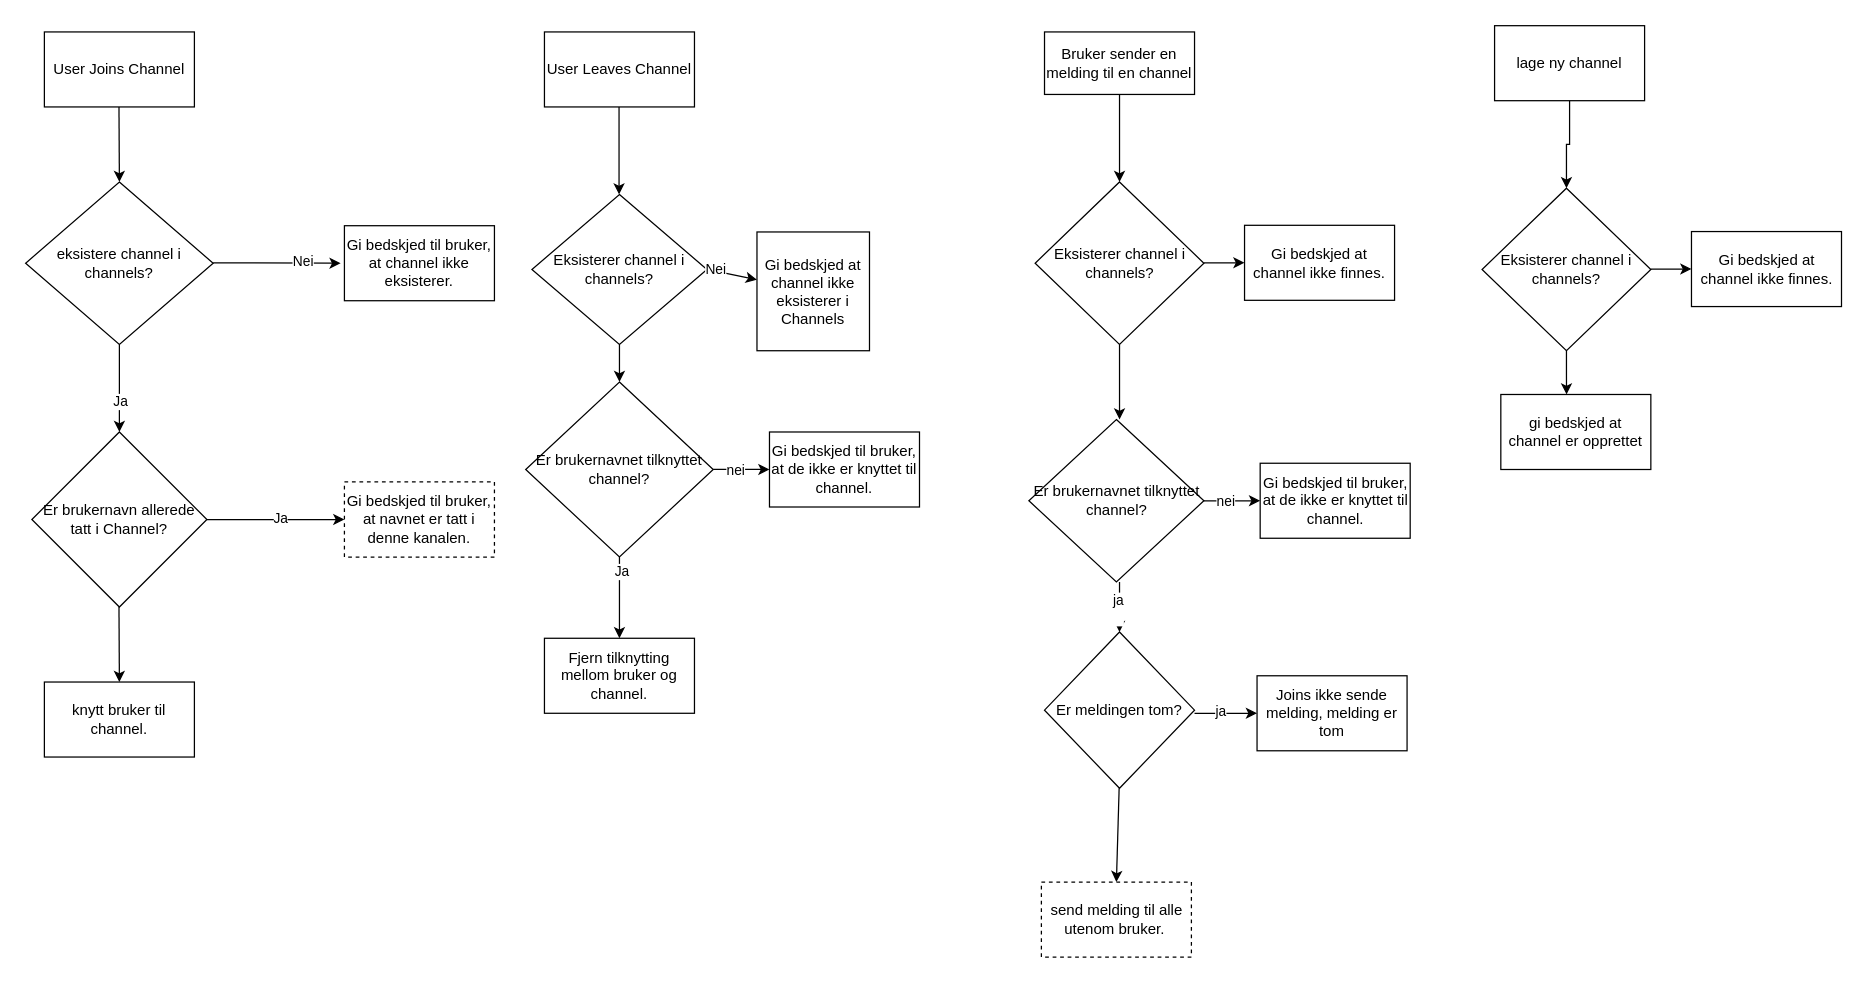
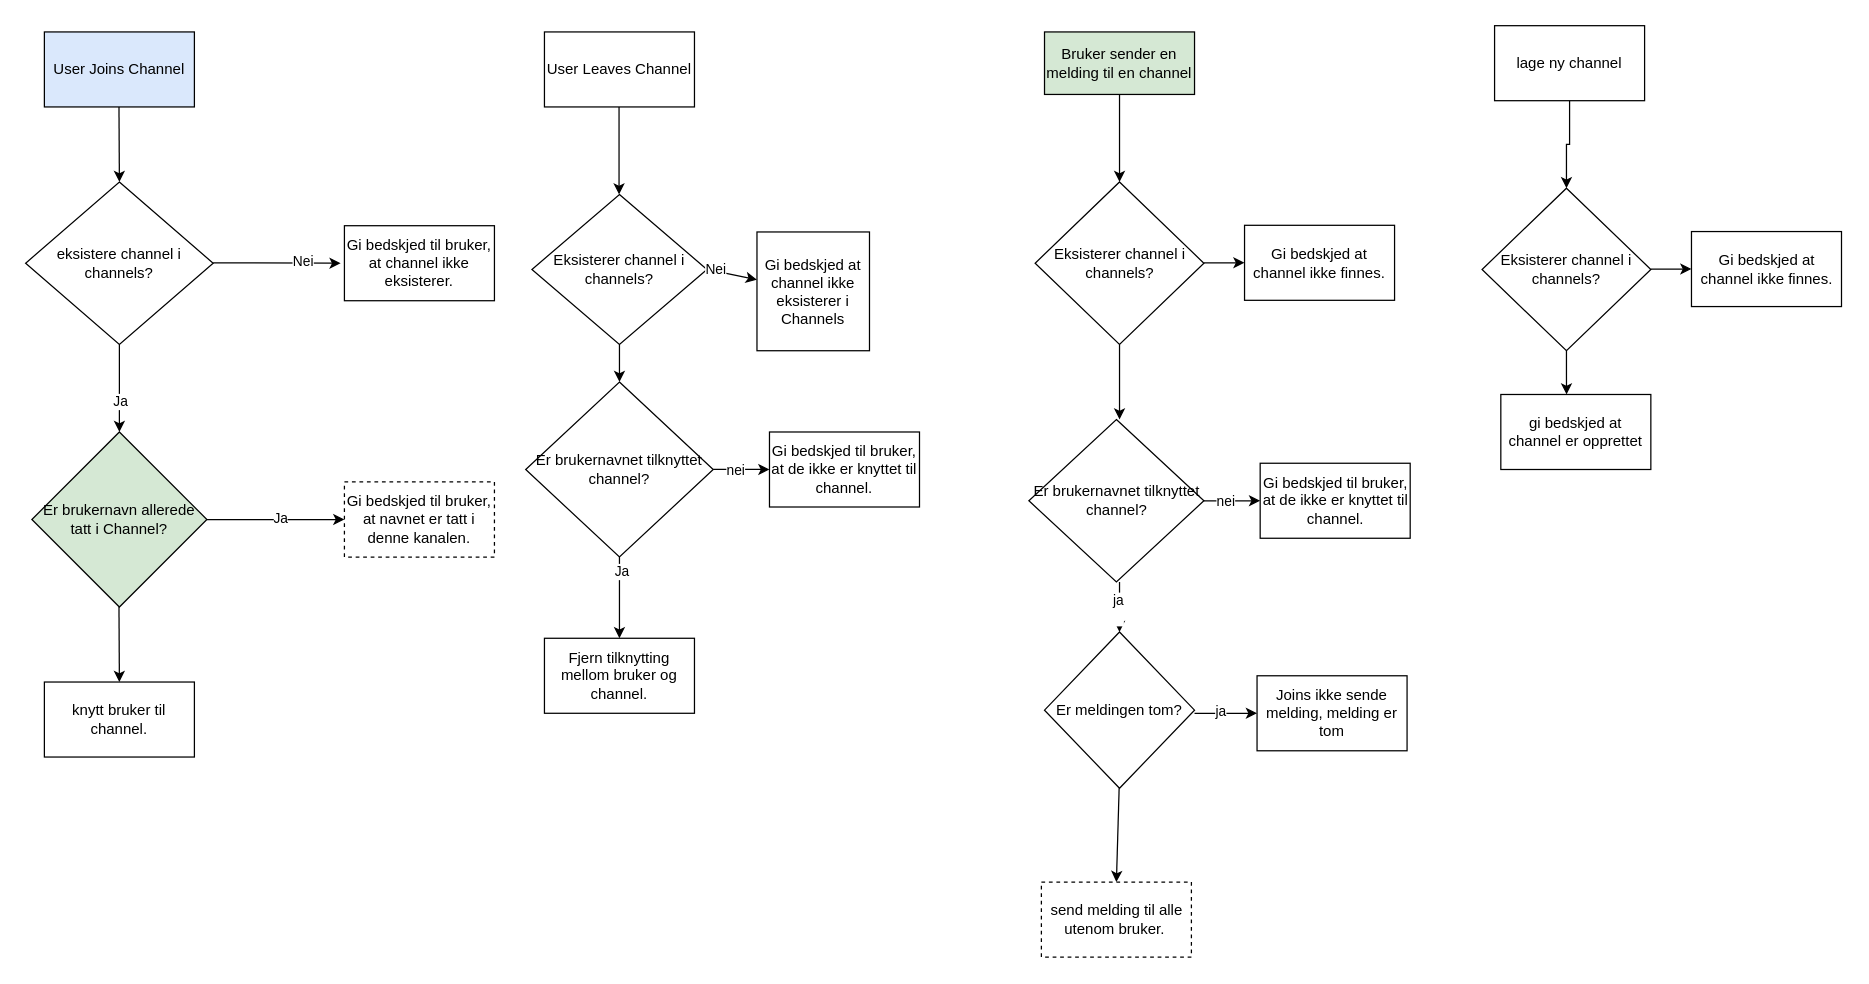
node "Bruker sender en melding til en channel": fillcolor #ffffff -> #d5e8d4
node "User Joins Channel": fillcolor #ffffff -> #dae8fc
node "Er brukernavn allerede tatt i Channel?": fillcolor #ffffff -> #d5e8d4
